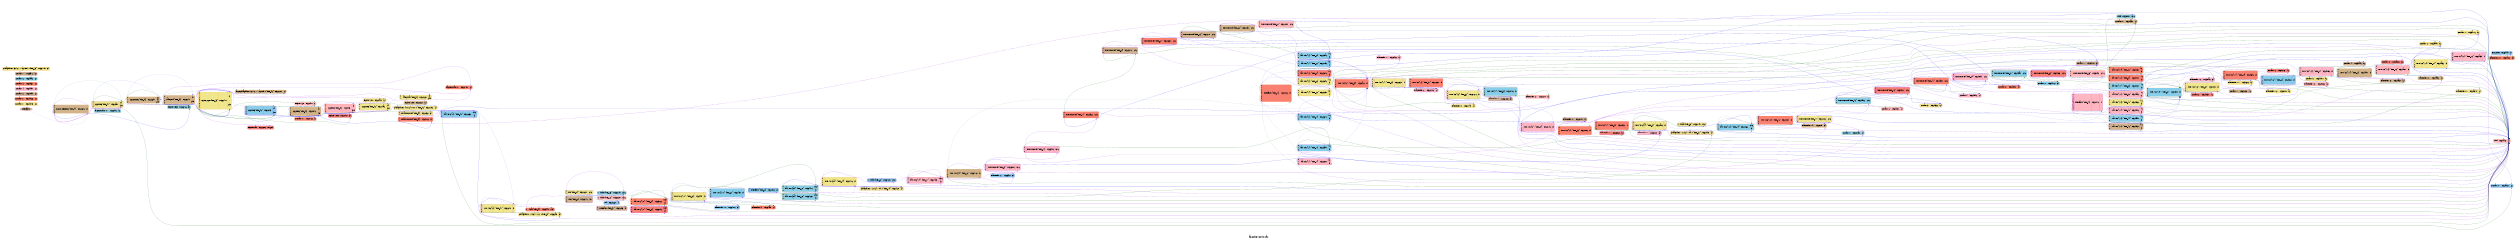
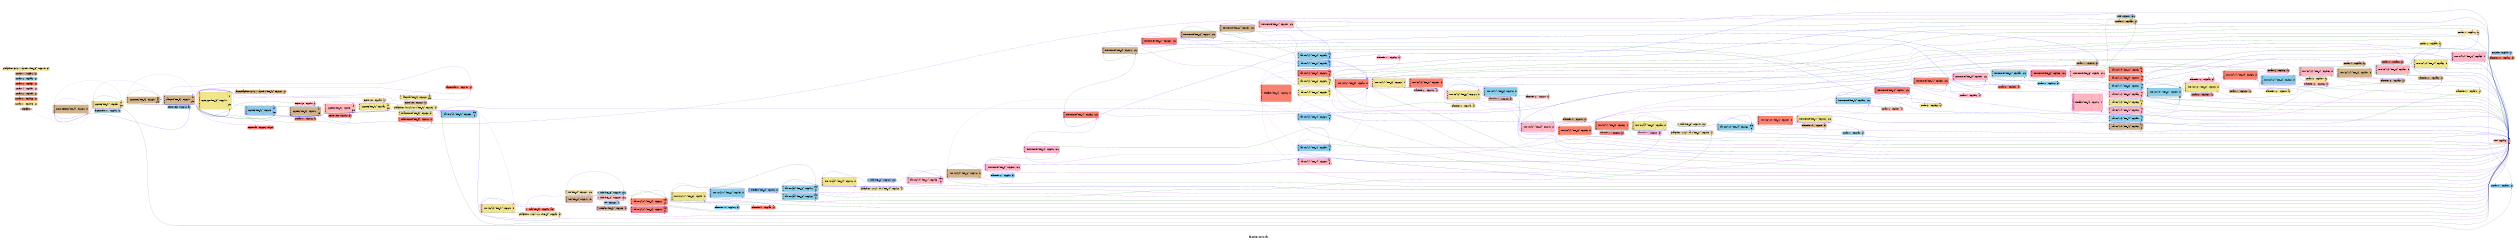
node "FrameIndex<17>": removed
